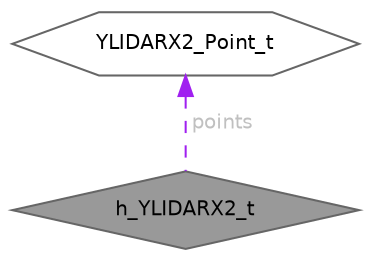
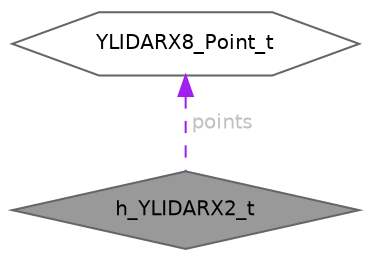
node "YLIDARX2_Point_t": label "YLIDARX2_Point_t" -> "YLIDARX8_Point_t"
